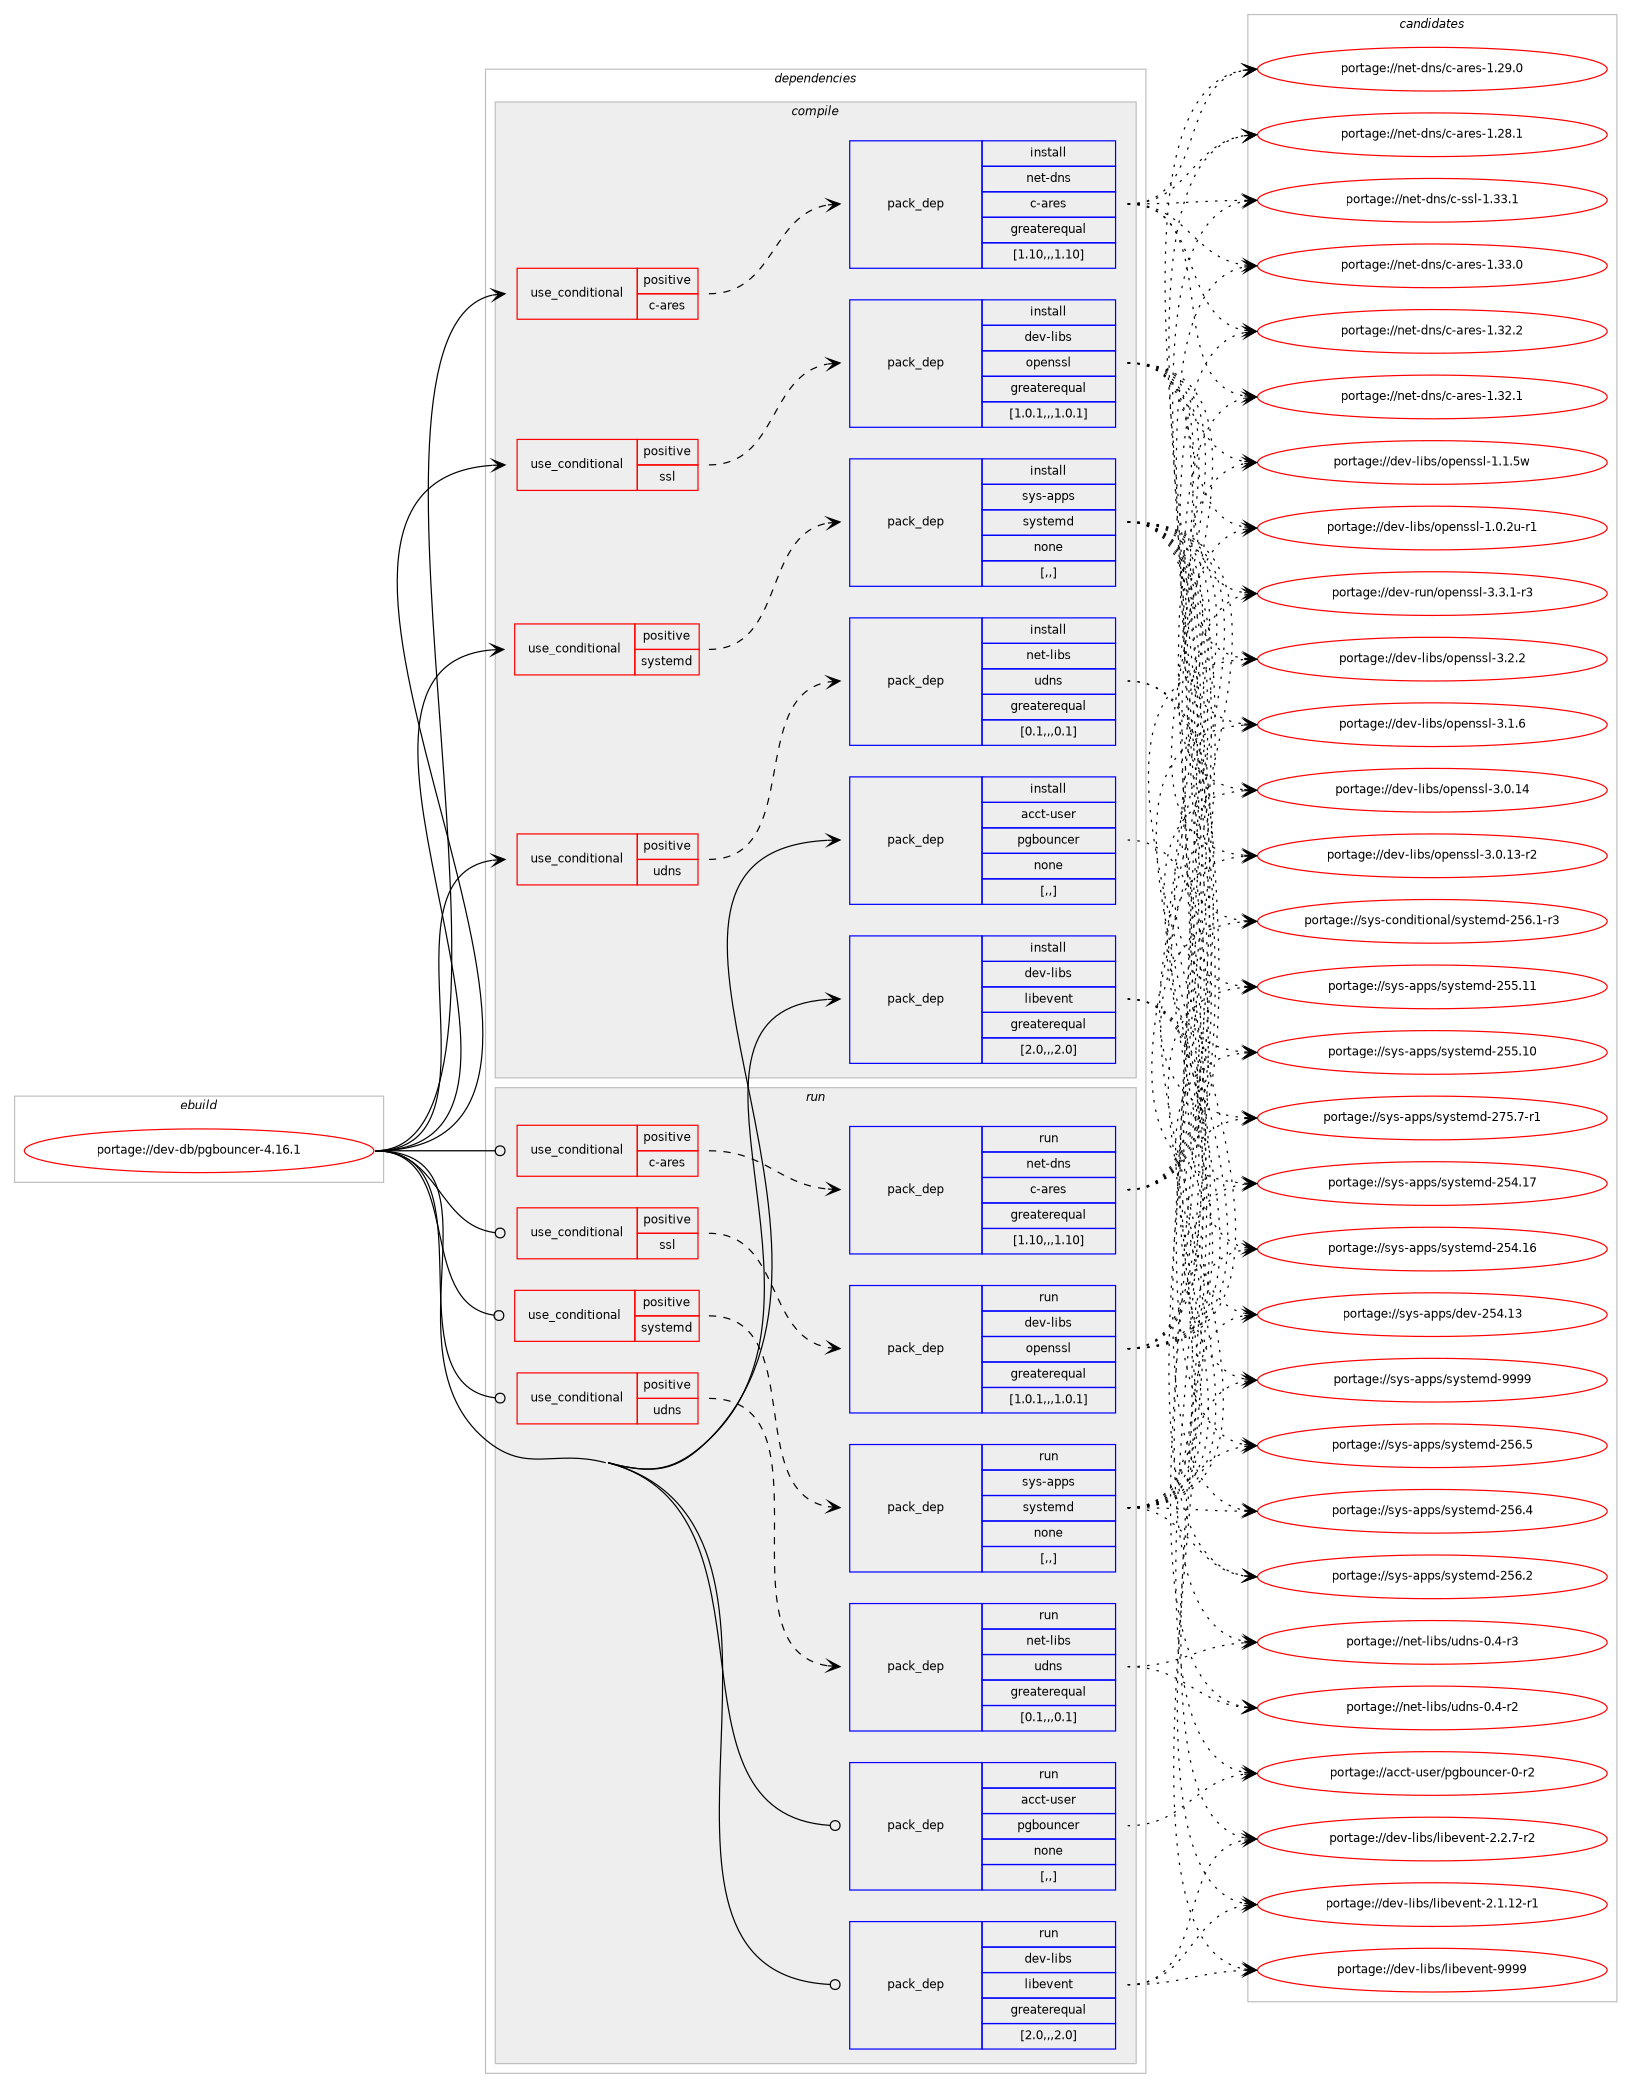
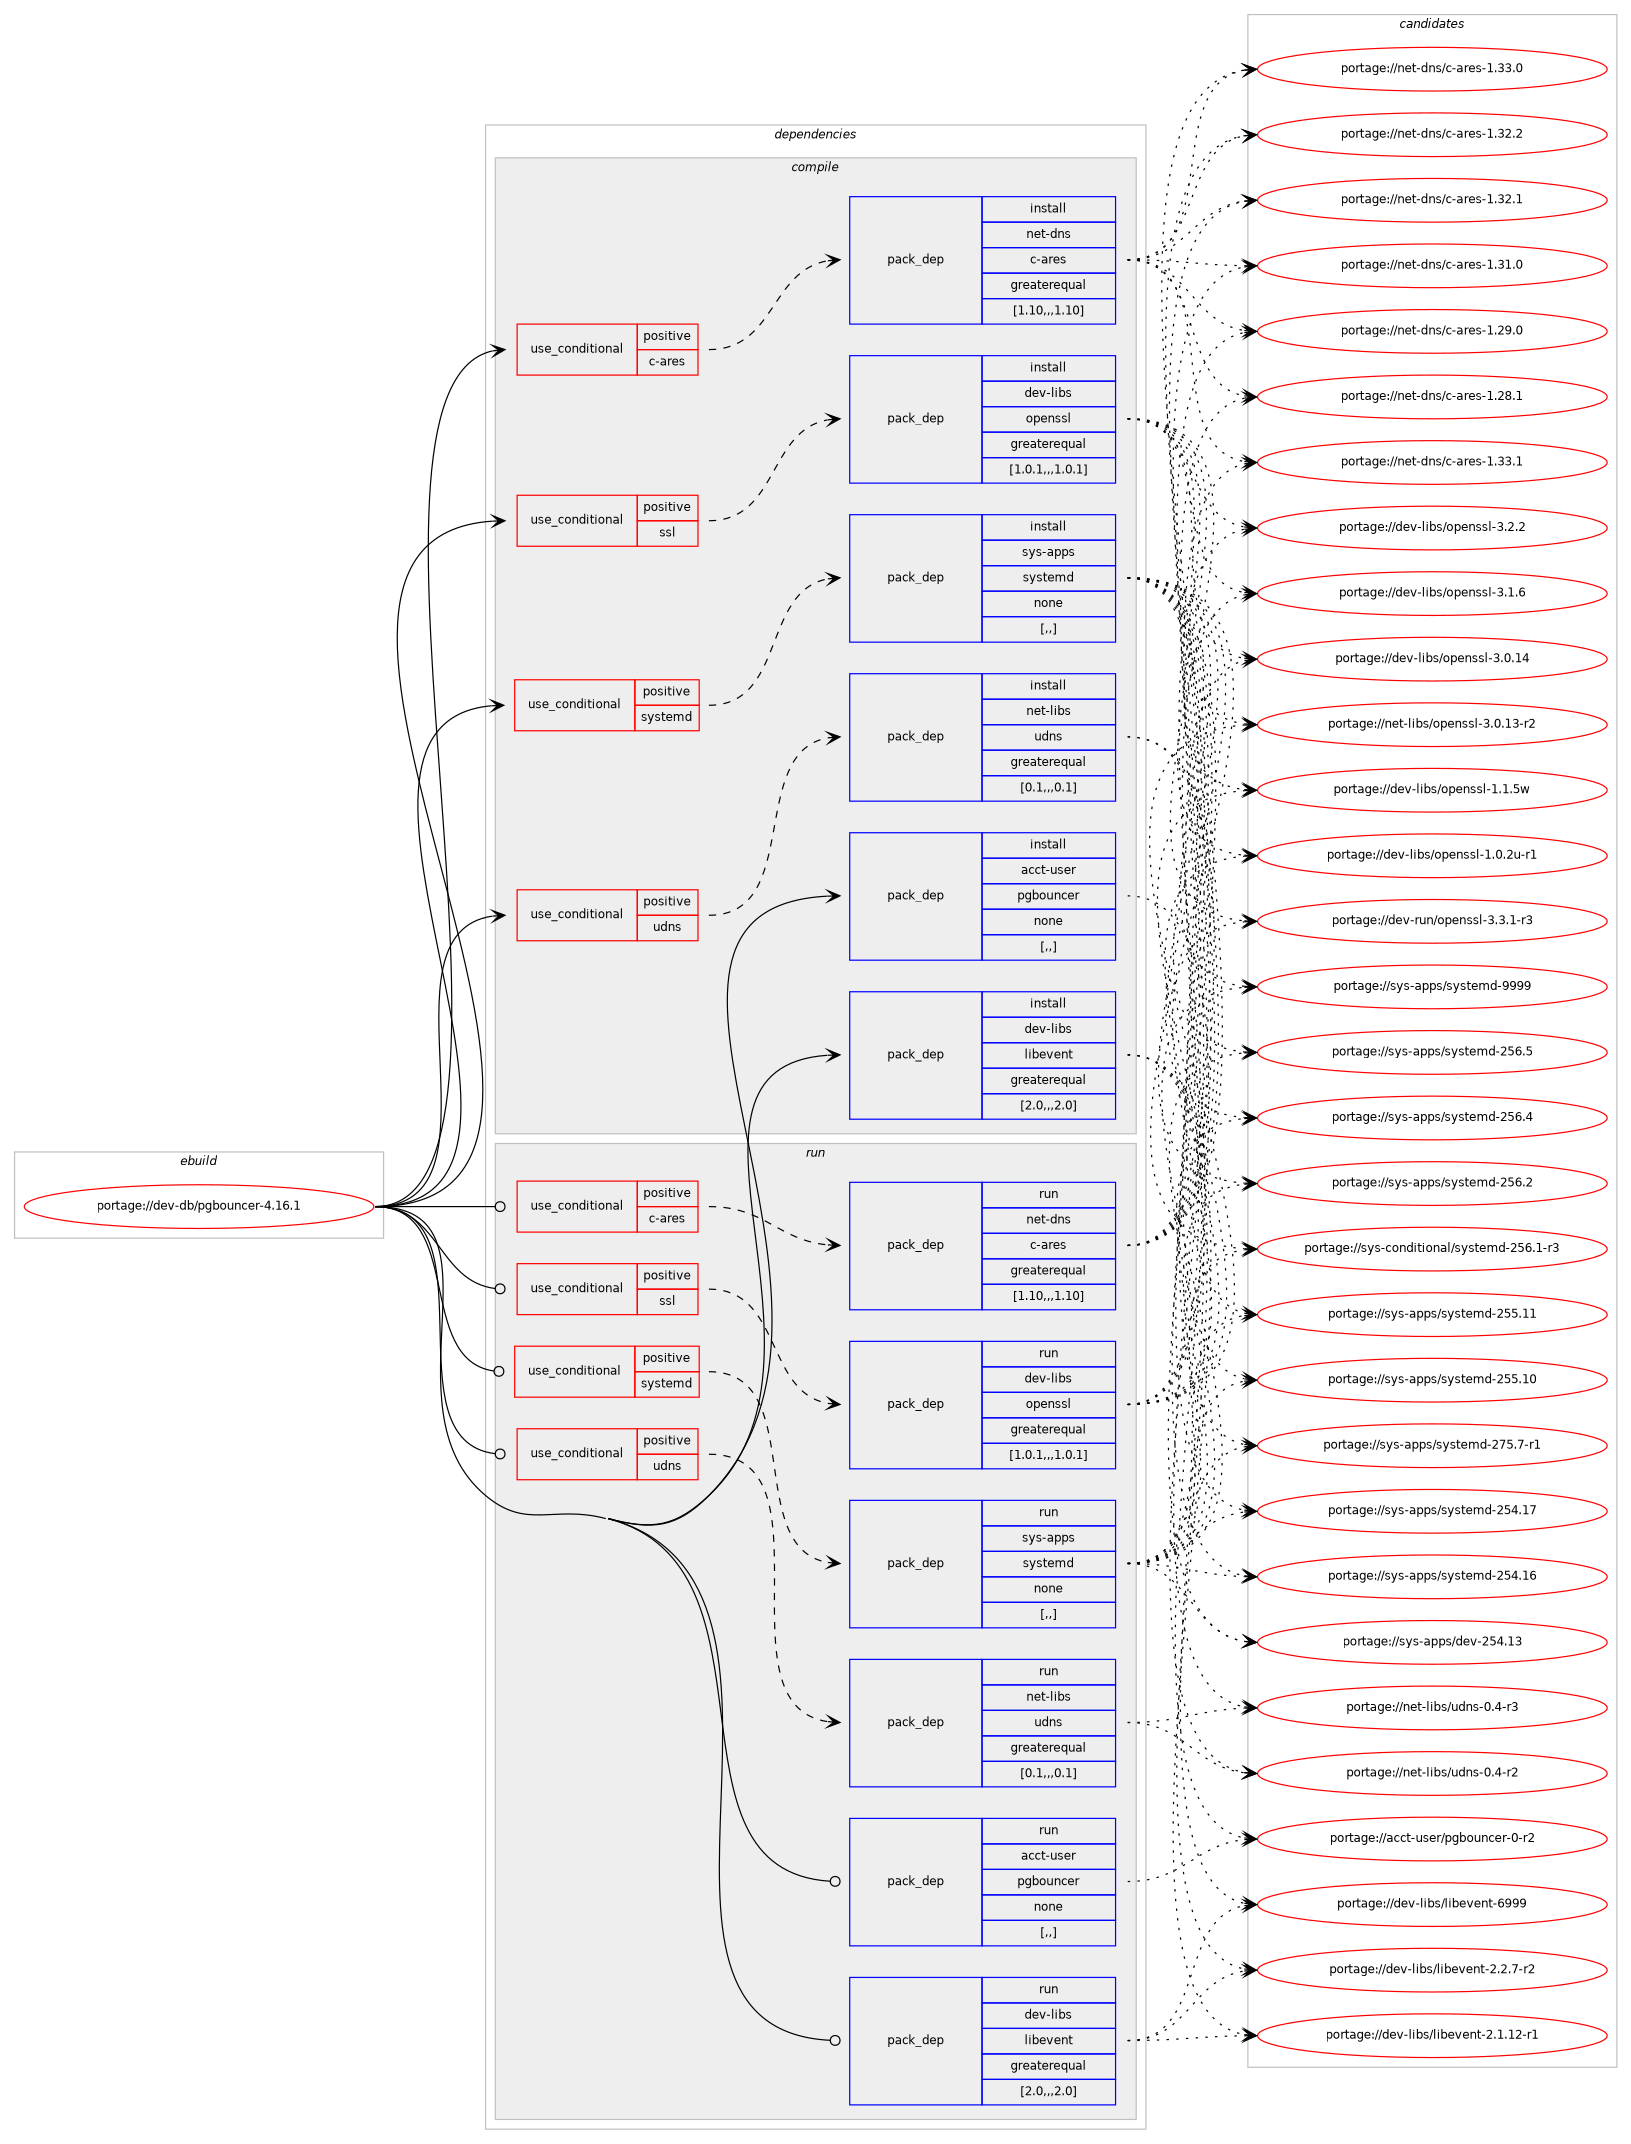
node "portage://net-dns/c-ssl-1.33.1": label "portage://net-dns/c-ssl-1.33.1" -> "portage://net-dns/c-ares-1.33.1"
node "portage://net-dns/c-ares-1.31.0": added
node "portage://dev-libs/openssl-3.0.13-r2": label "portage://dev-libs/openssl-3.0.13-r2" -> "portage://net-libs/openssl-3.0.13-r2"
node "portage://dev-libs/libevent-9999": label "portage://dev-libs/libevent-9999" -> "portage://dev-libs/libevent-6999"
